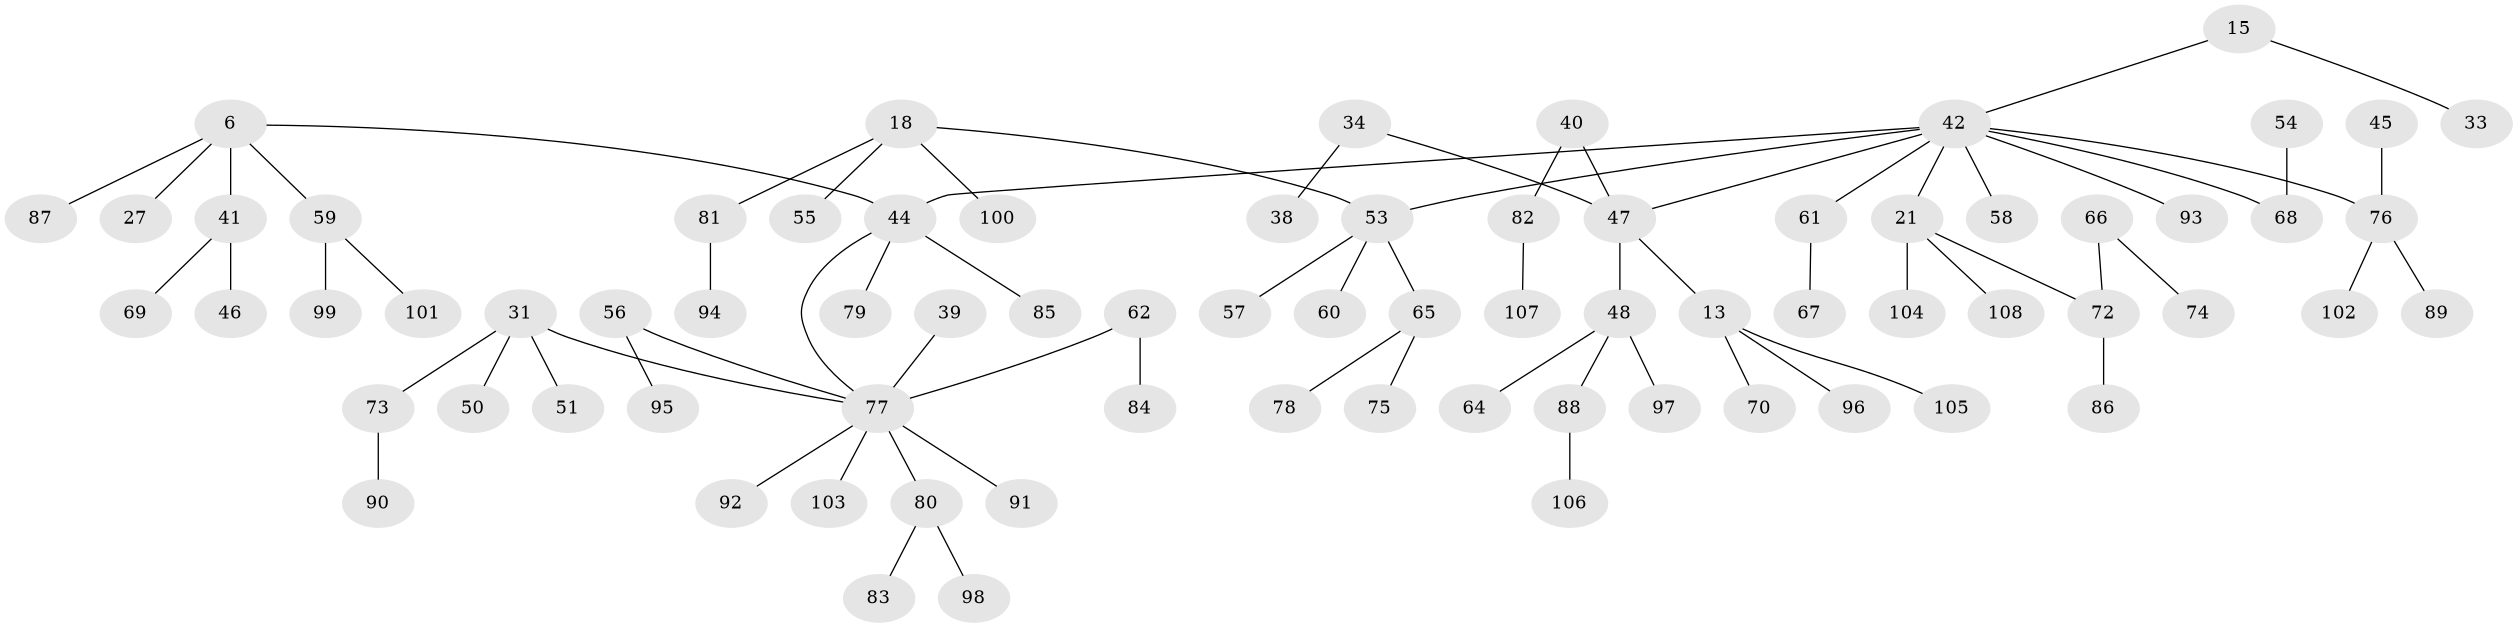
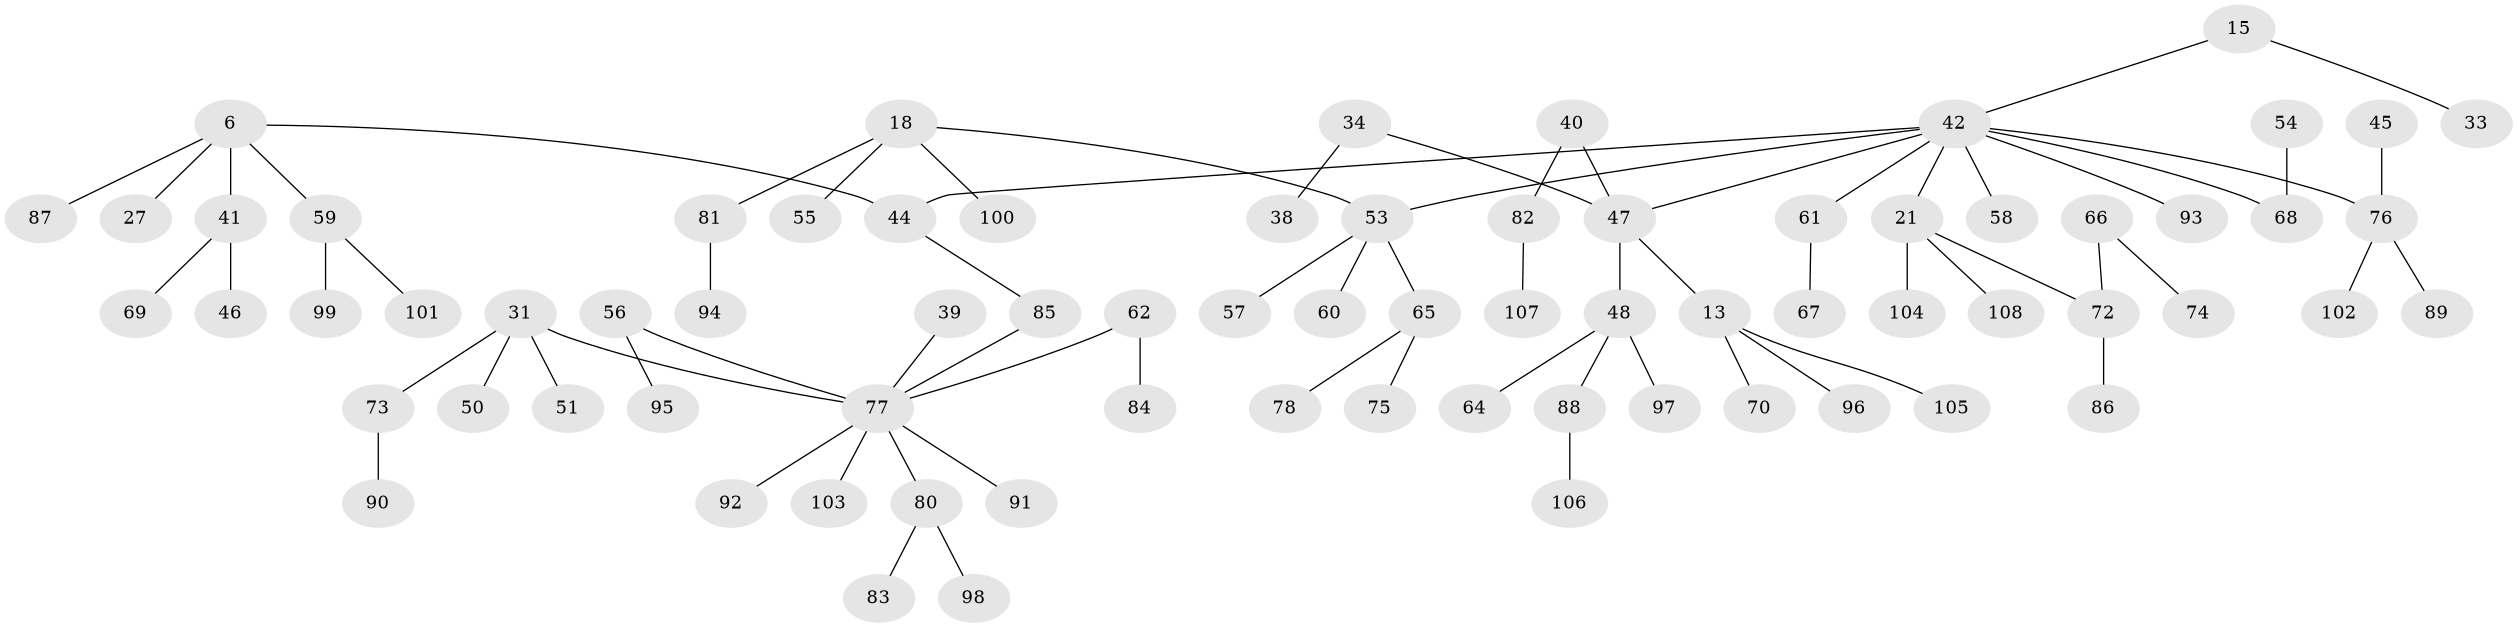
edge "44" -- "77": now "85" -- "77"
node "79": removed
